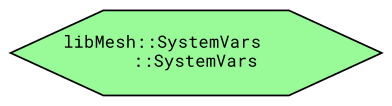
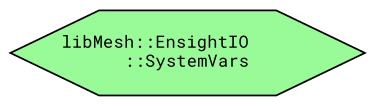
node "libMesh::SystemVars ::SystemVars": label "libMesh::SystemVars ::SystemVars" -> "libMesh::EnsightIO ::SystemVars"
